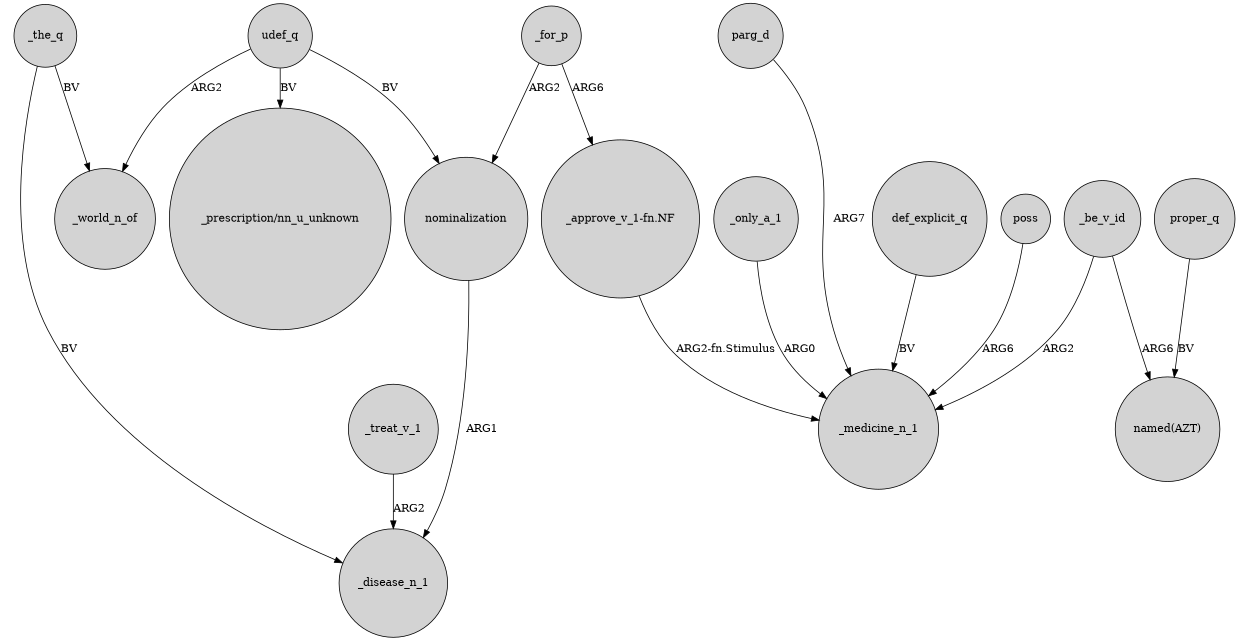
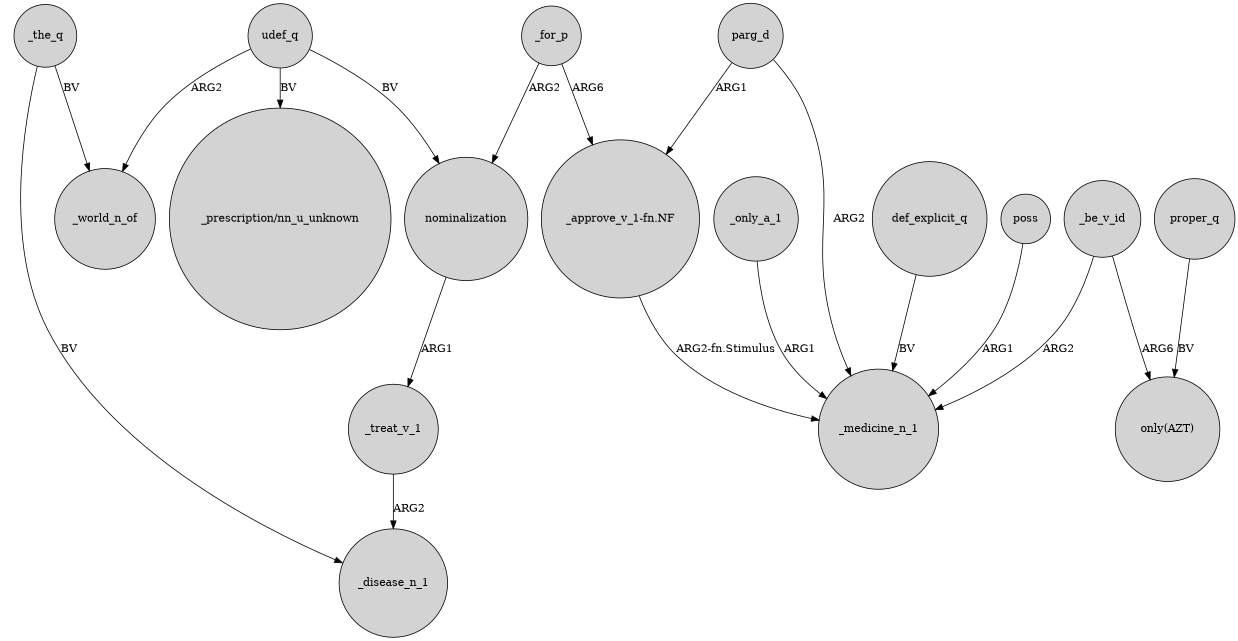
edge "parg_d" -> "_approve_v_1-fn.NF": added, label "ARG1"
edge "parg_d" -> "_medicine_n_1": label "ARG7" -> "ARG2"
edge "_only_a_1" -> "_medicine_n_1": label "ARG0" -> "ARG1"
edge "poss" -> "_medicine_n_1": label "ARG6" -> "ARG1"
edge "nominalization" -> "_disease_n_1": now "nominalization" -> "_treat_v_1"
node "named(AZT)": label "named(AZT)" -> "only(AZT)"
